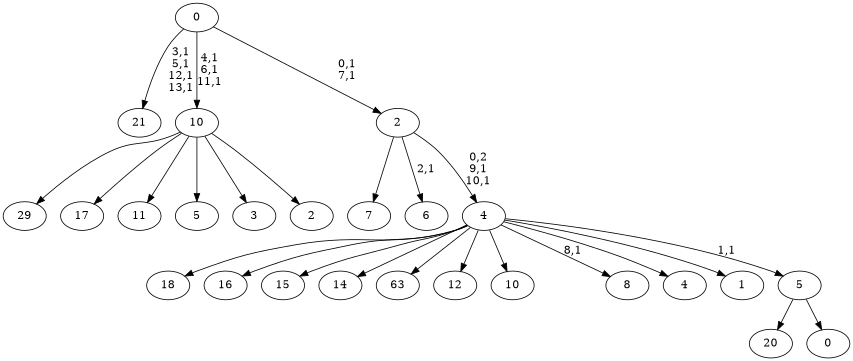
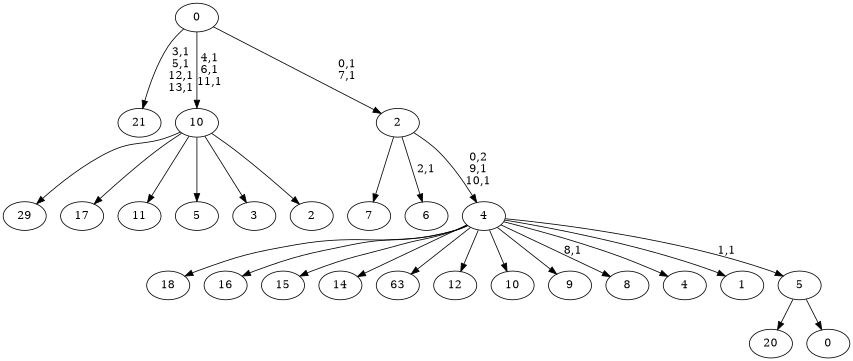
node "9": added
